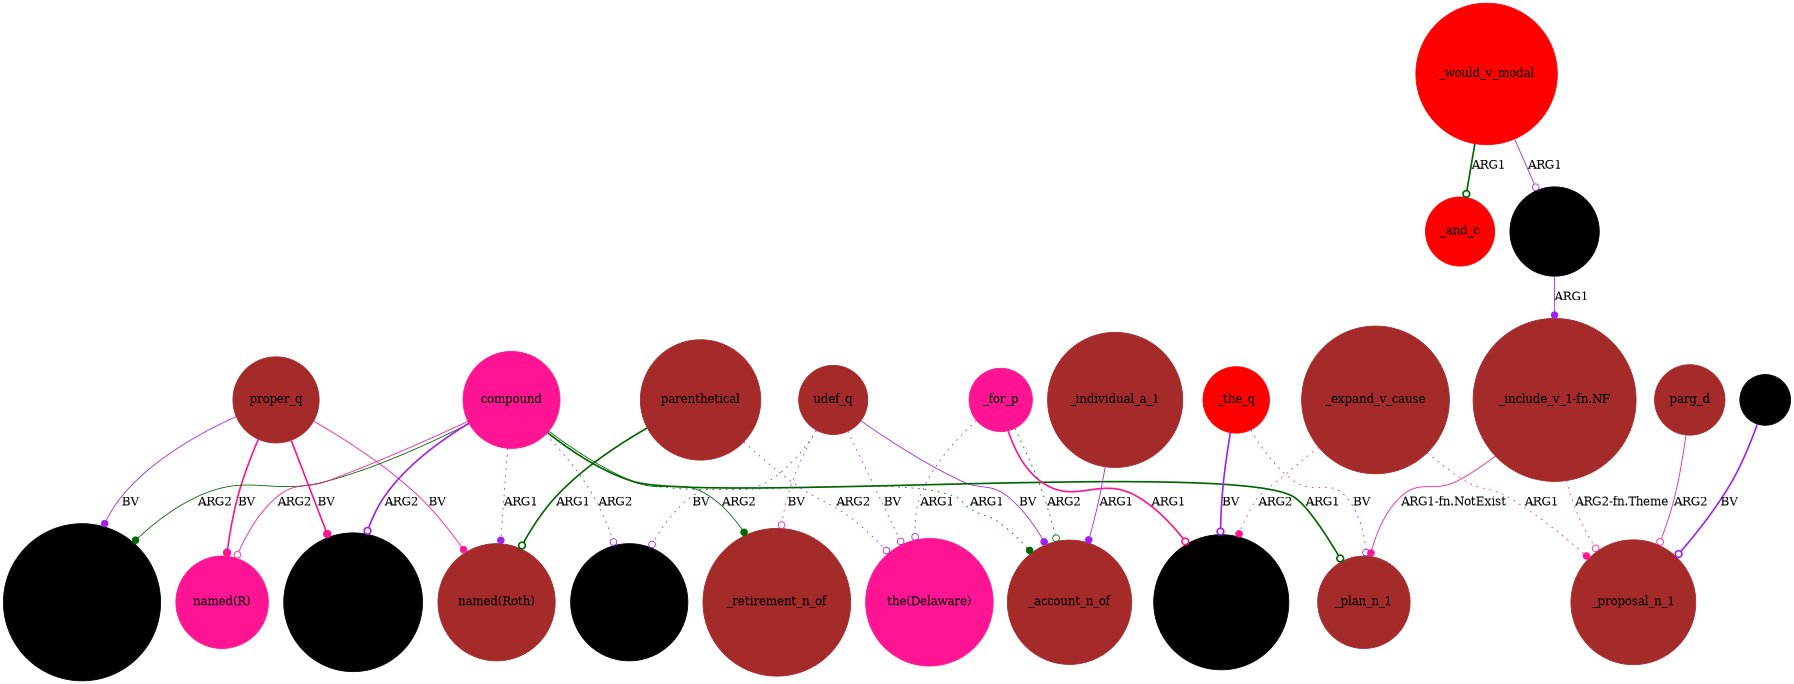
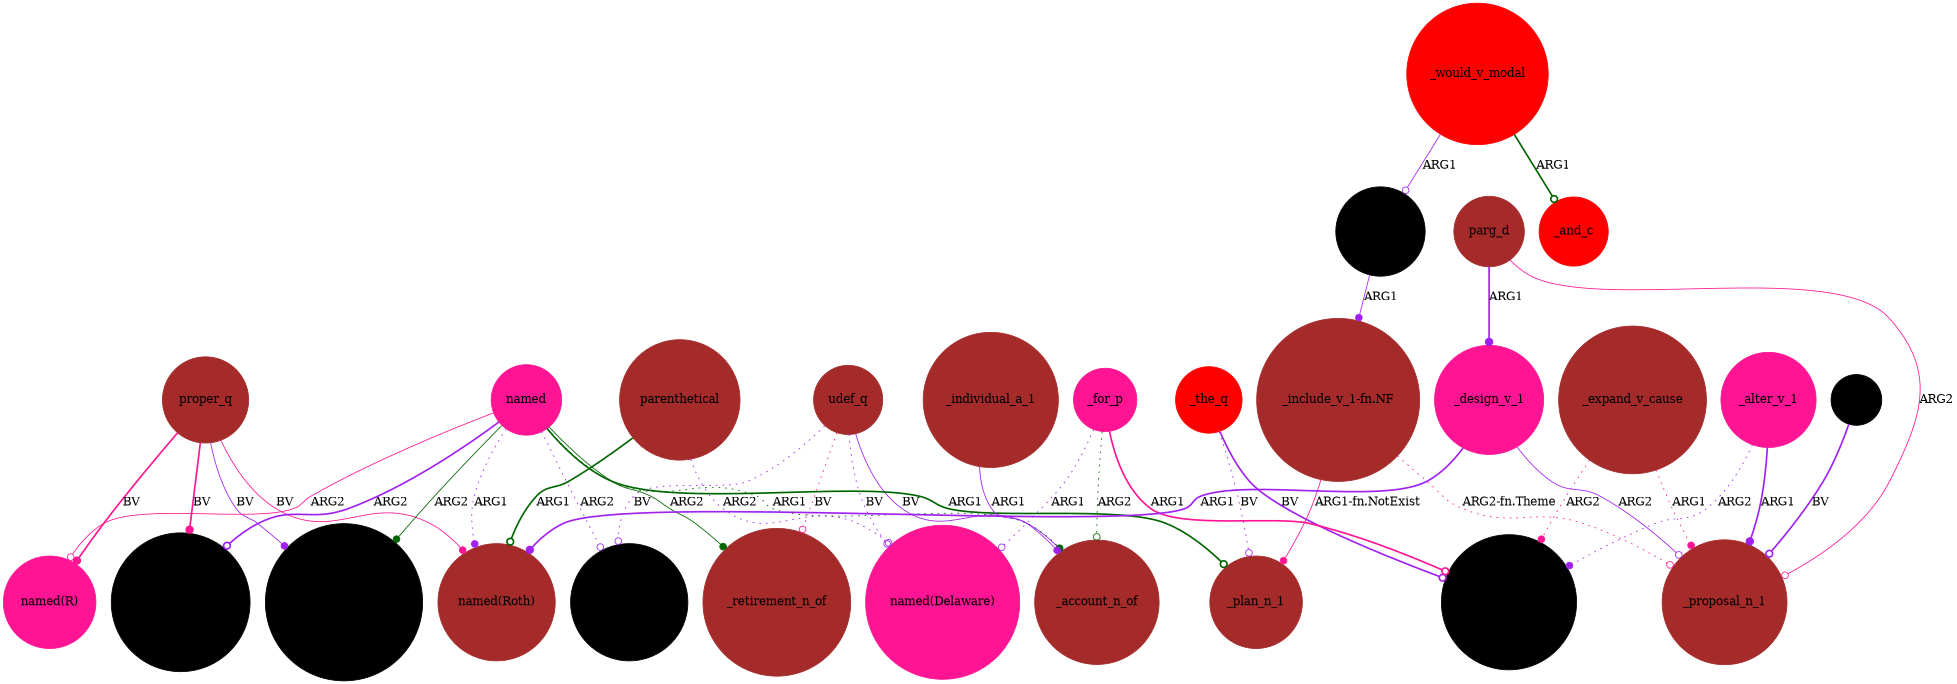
node "compound": label "compound" -> "named"
node "_design_v_1": added
node "_alter_v_1": added
node "the(Delaware)": label "the(Delaware)" -> "named(Delaware)"
